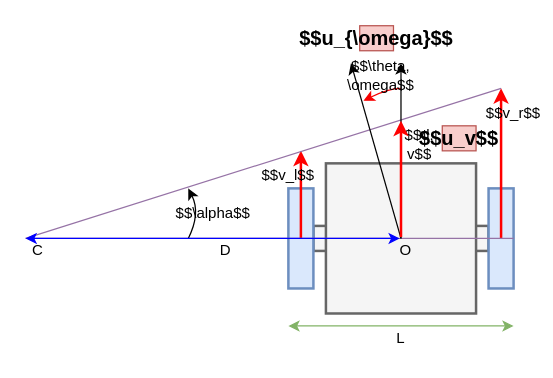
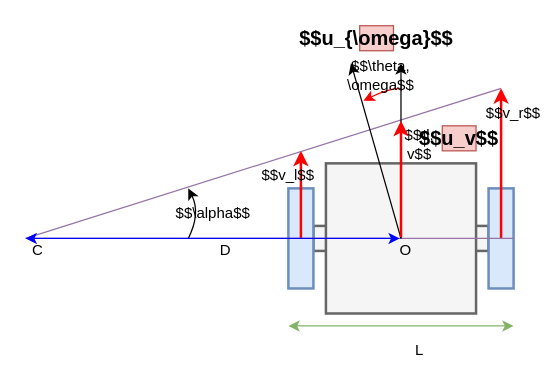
node "L": moved (401, 338) -> (419, 351)
